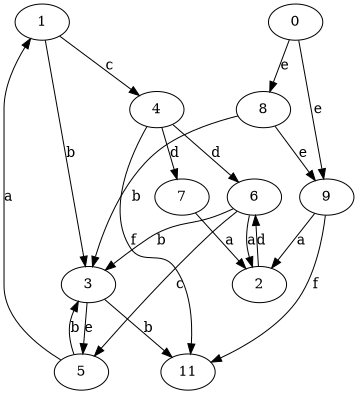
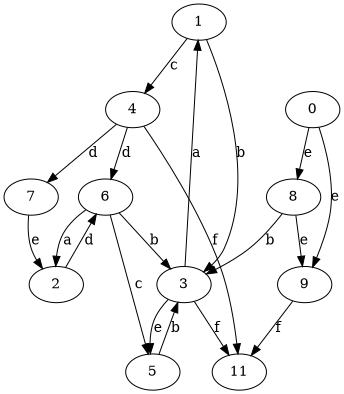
edge "5" -> "1": now "3" -> "1"
edge "9" -> "2": removed, label "a"
edge "7" -> "2": label "a" -> "e"
edge "3" -> "11": label "b" -> "f"
